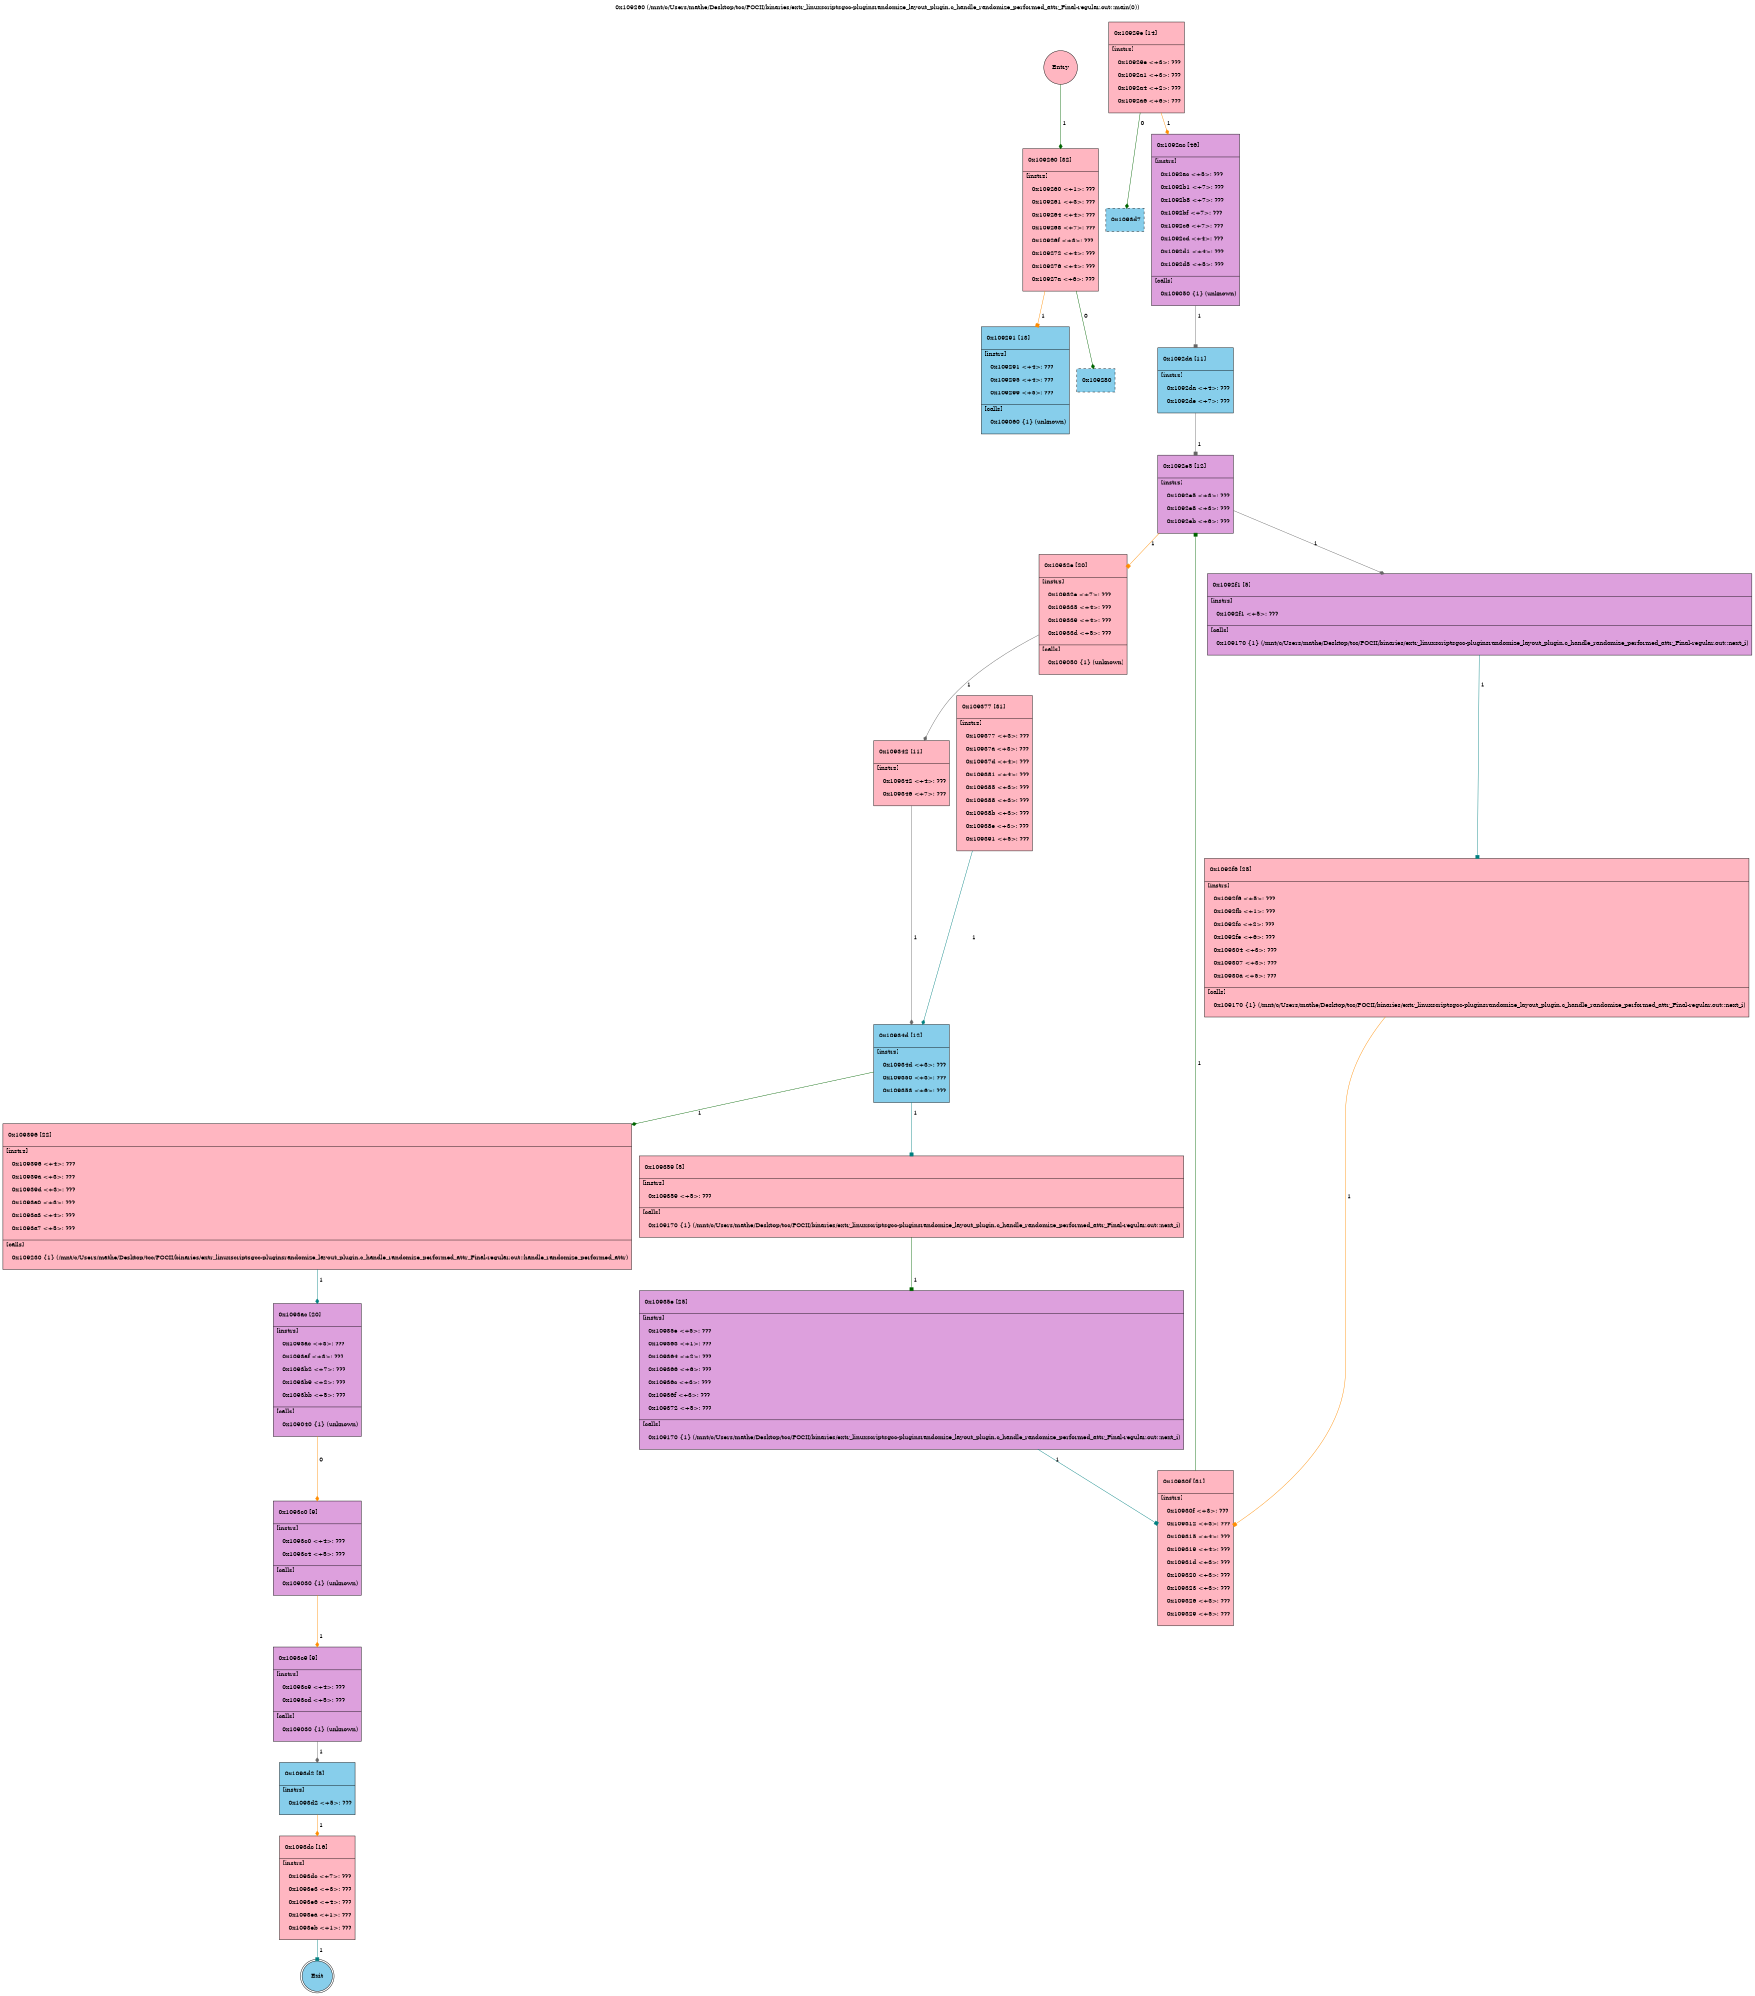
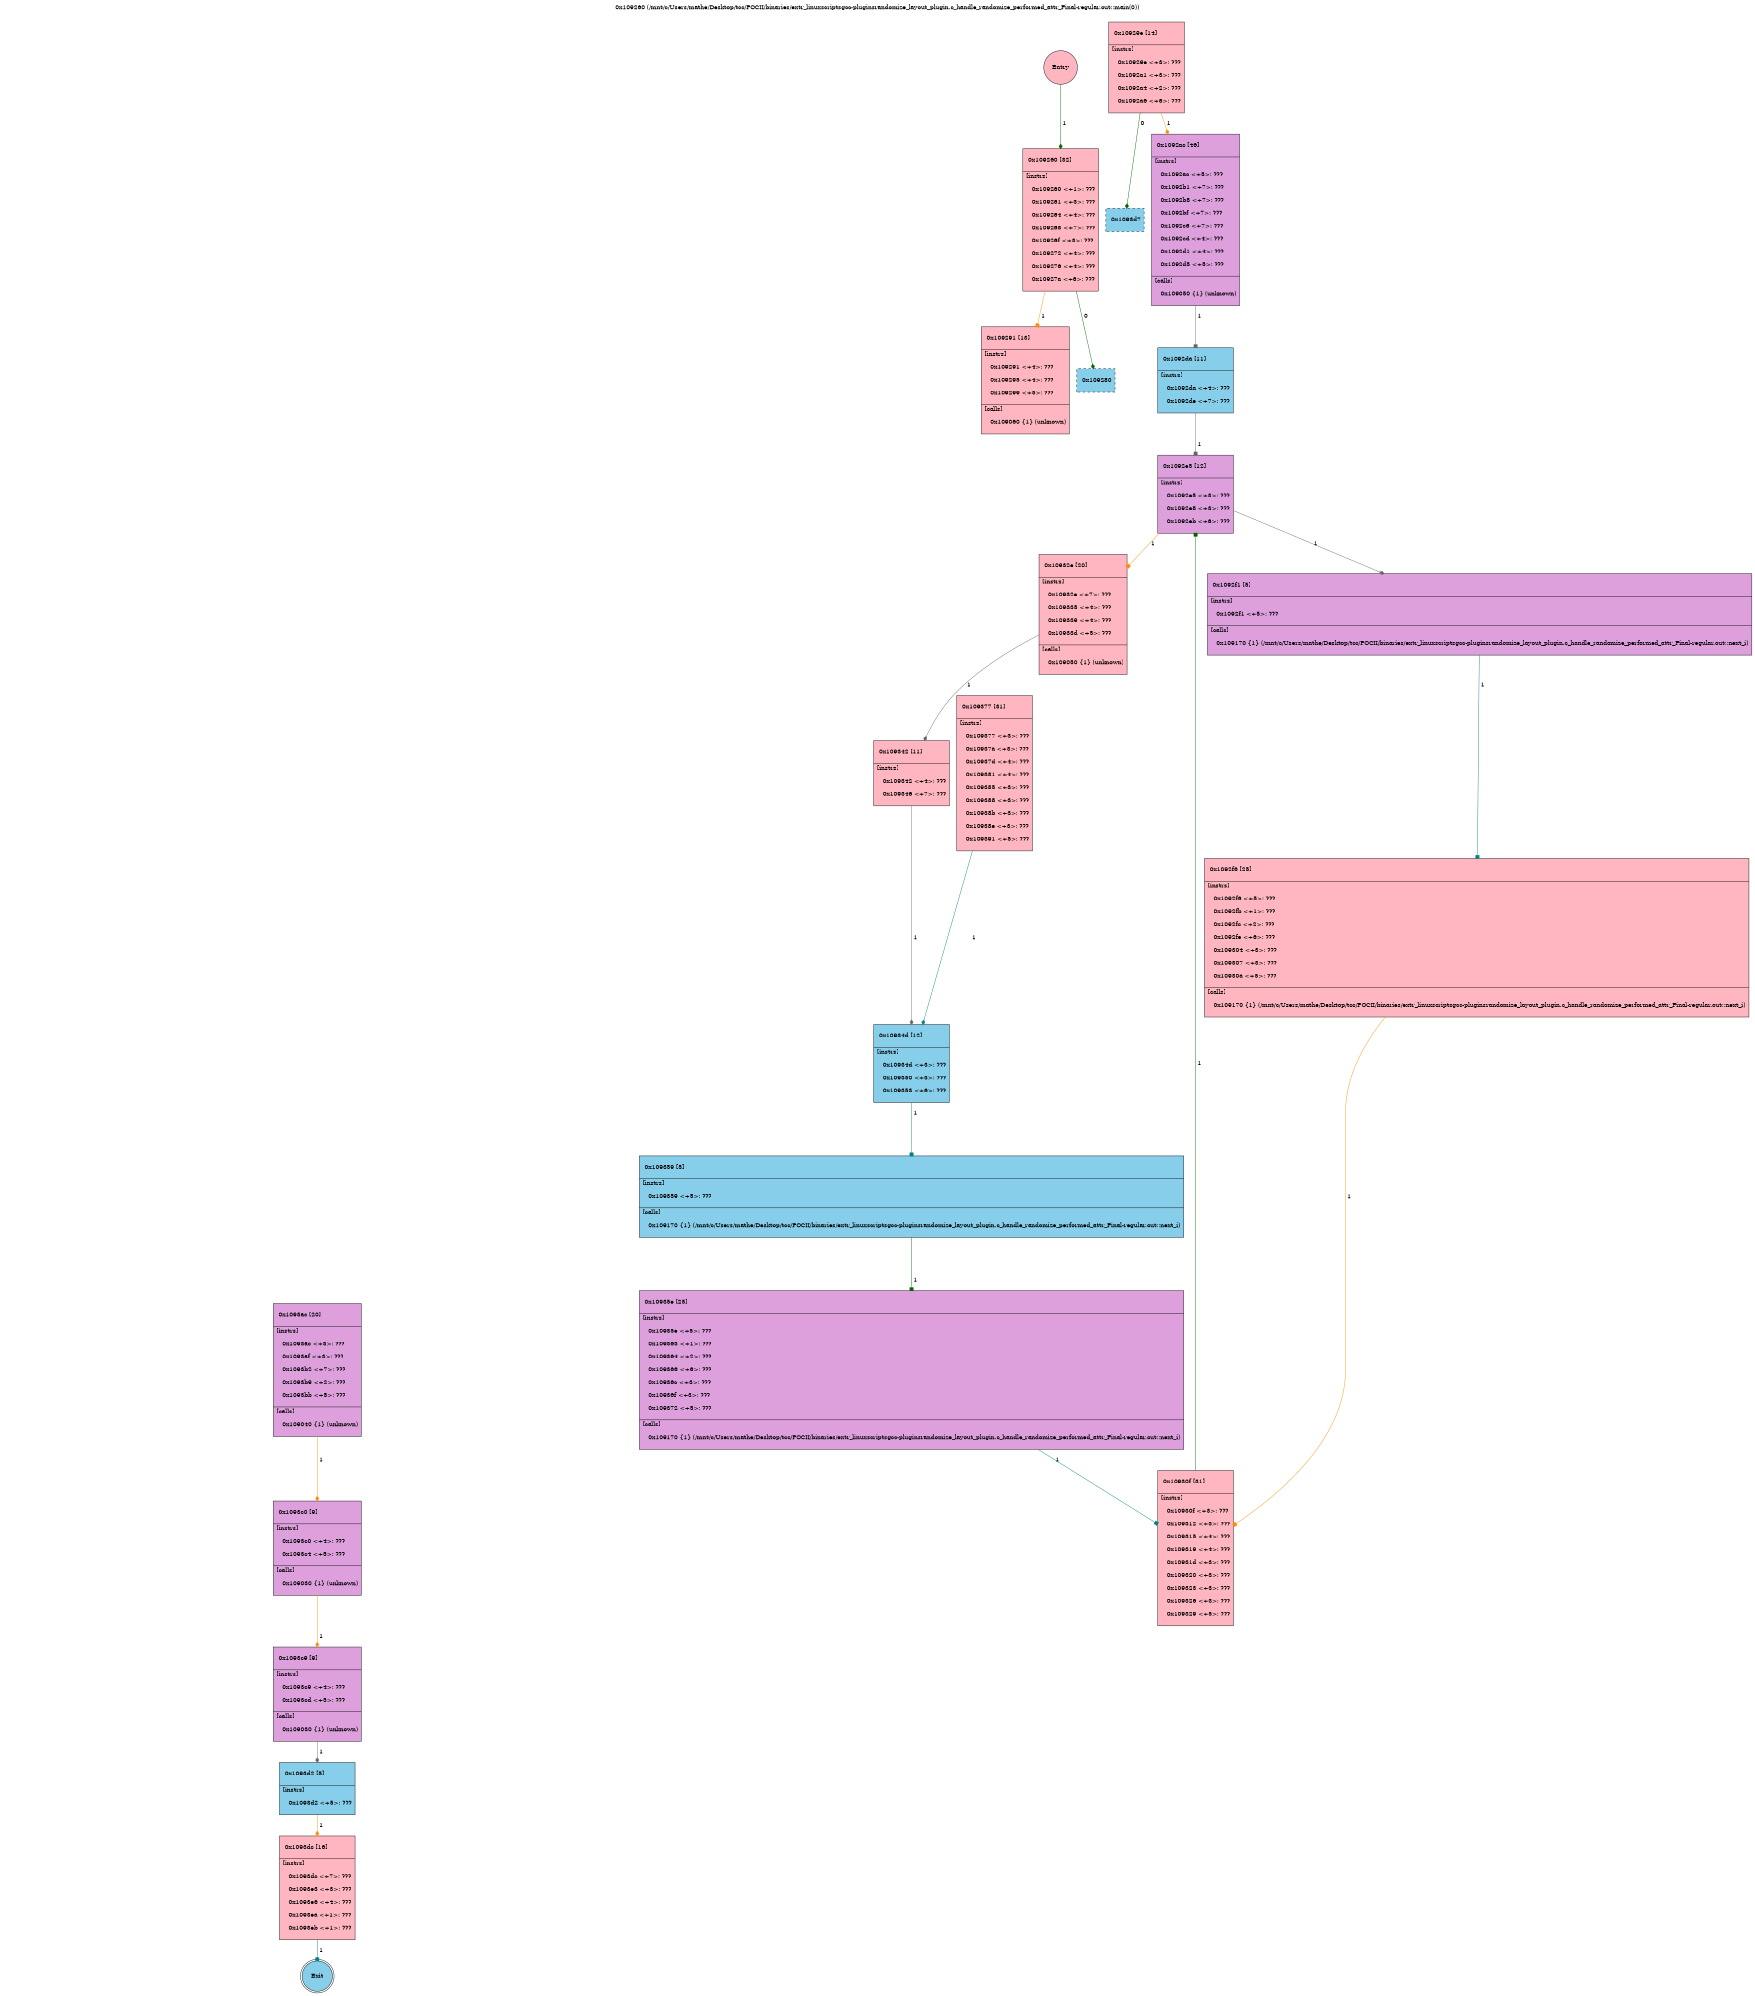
node "0x109291 [13]": fillcolor skyblue -> lightpink
node "0x109396 [22]": removed
node "0x109359 [5]": fillcolor lightpink -> skyblue
edge "0x1093ac [20]" -> "0x1093c0 [9]": label " 0" -> " 1"
